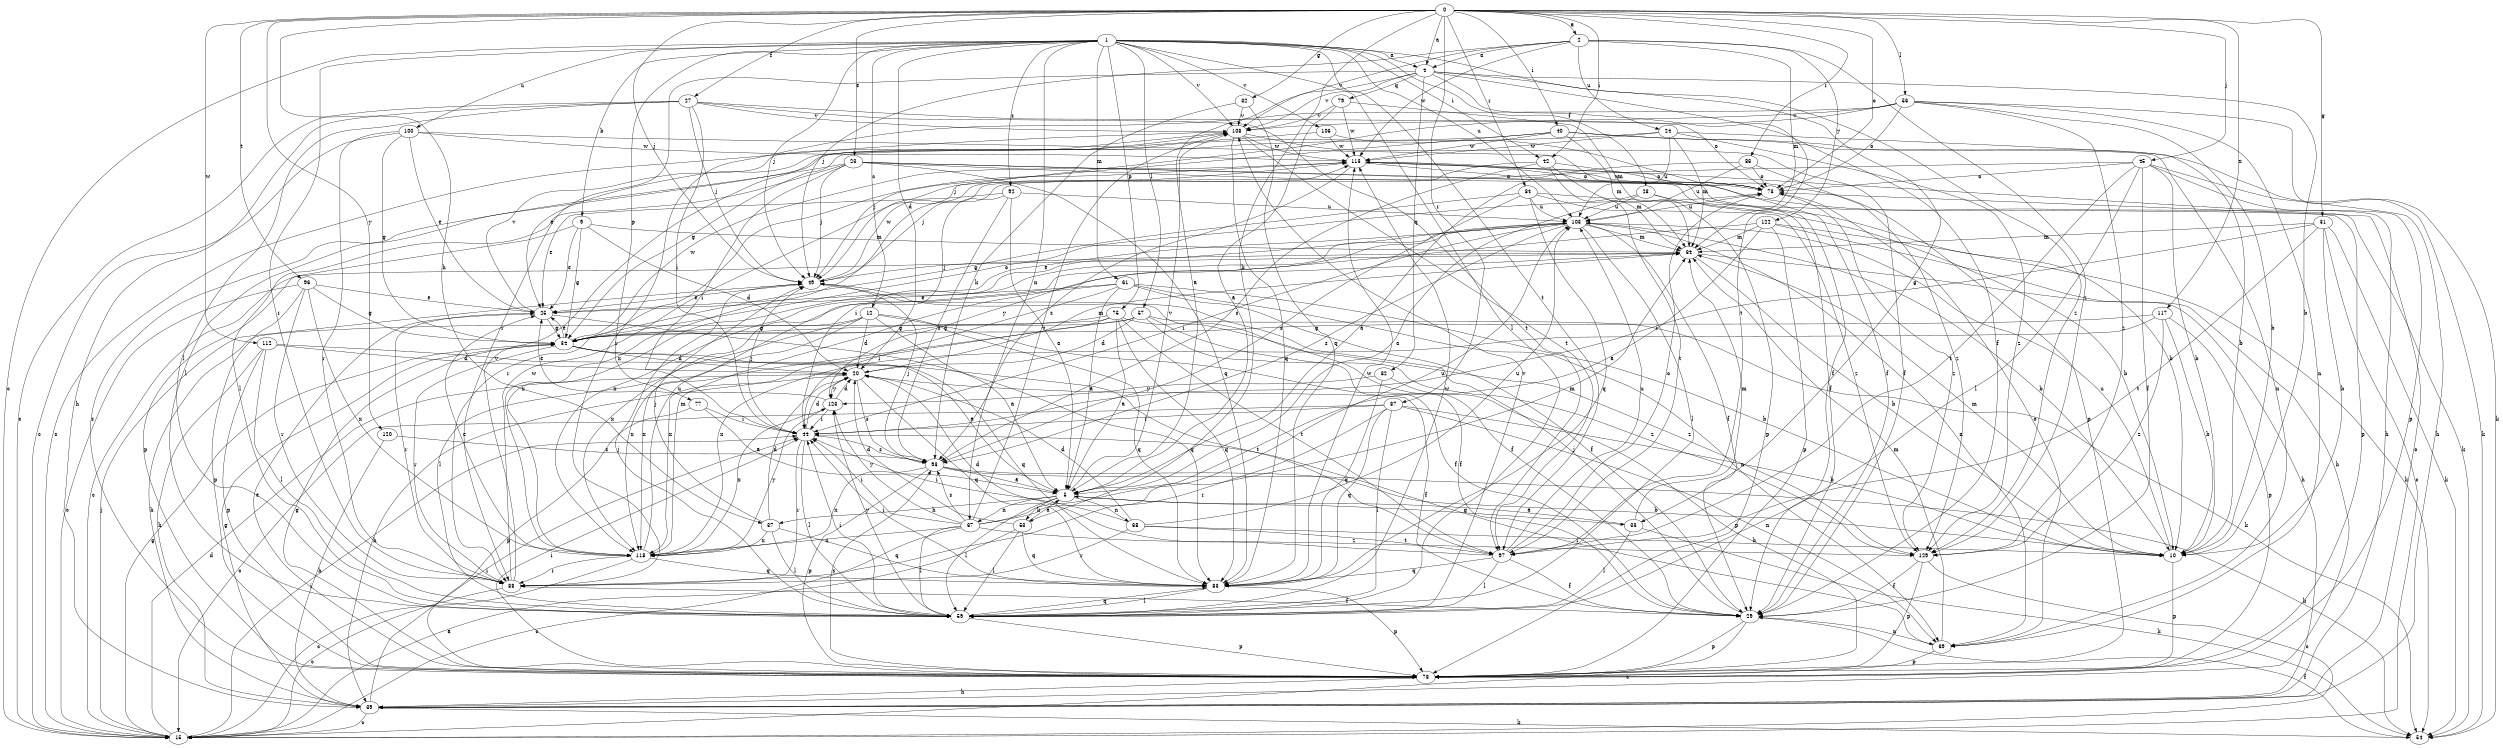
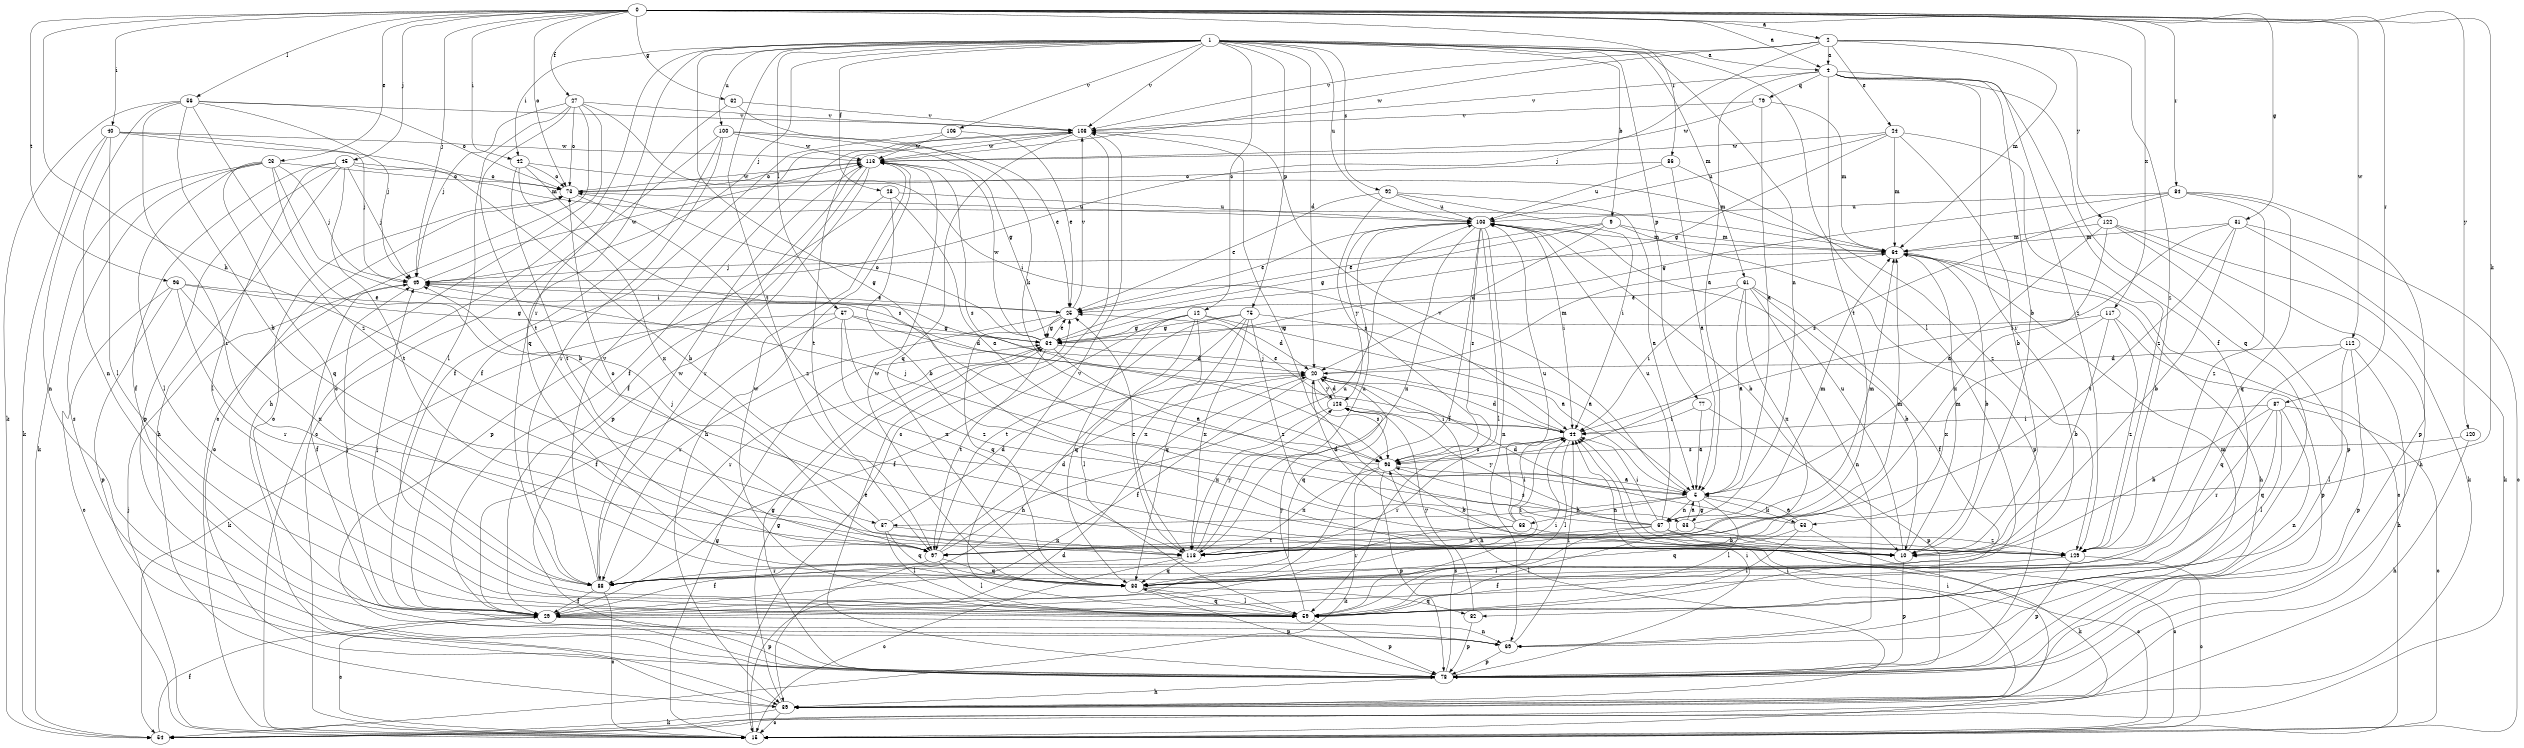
edge "2" -> "24": label "u" -> "e"
edge "82" -> "83": reversed
edge "53" -> "15": label "a" -> "c"
